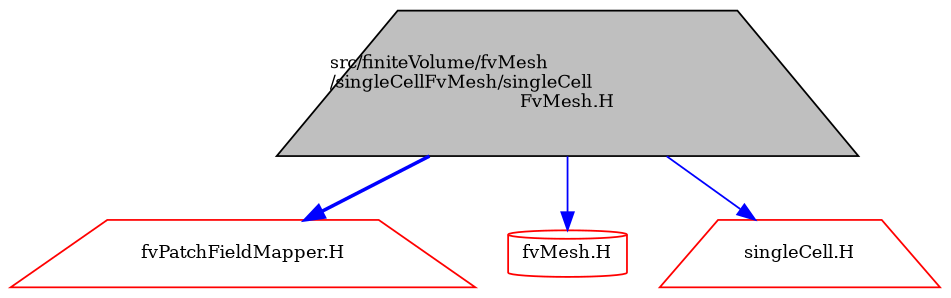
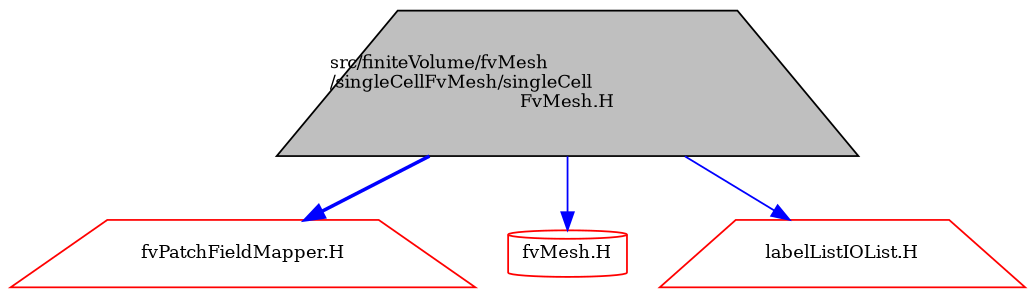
node "singleCell.H": label "singleCell.H" -> "labelListIOList.H"
